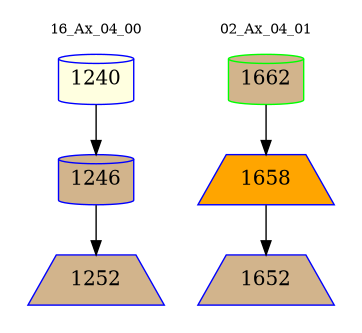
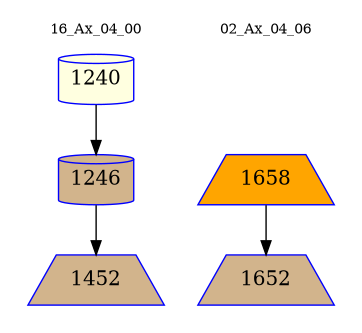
cluster "02_Ax_04_01": label "02_Ax_04_01" -> "02_Ax_04_06"
node "1662": removed
node "1252": label "1252" -> "1452"
